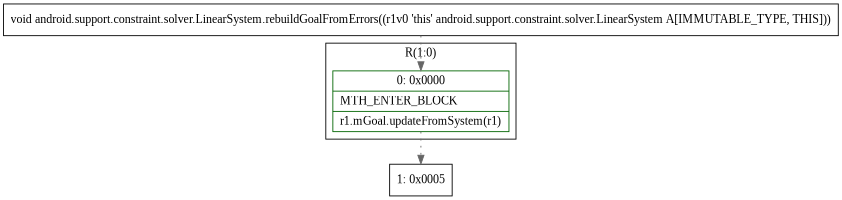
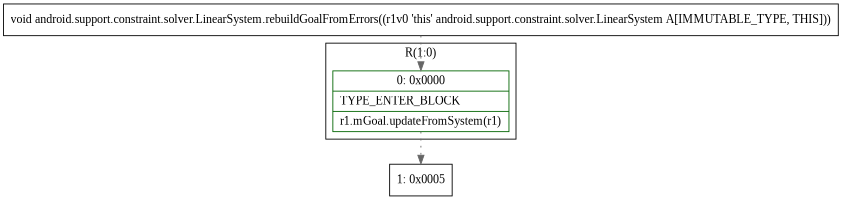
node "0: 0x0000": text "MTH_ENTER_BLOCK" -> "TYPE_ENTER_BLOCK"
